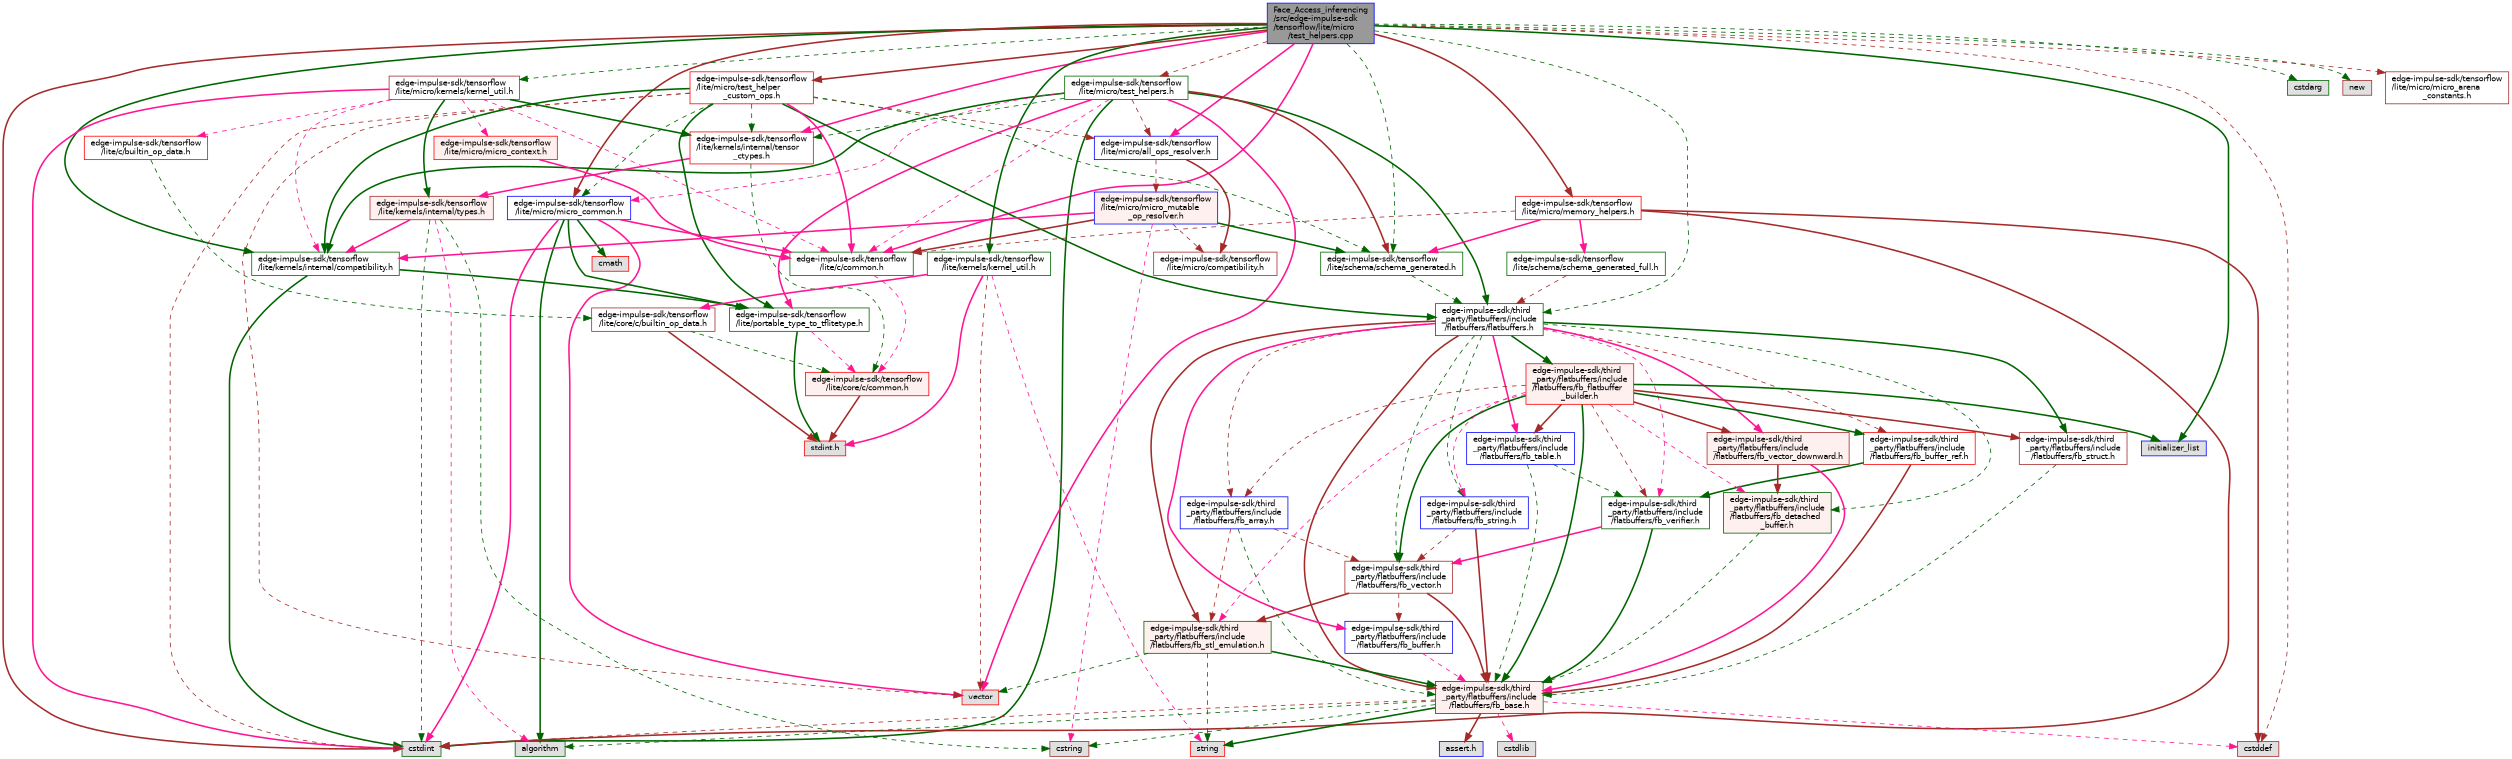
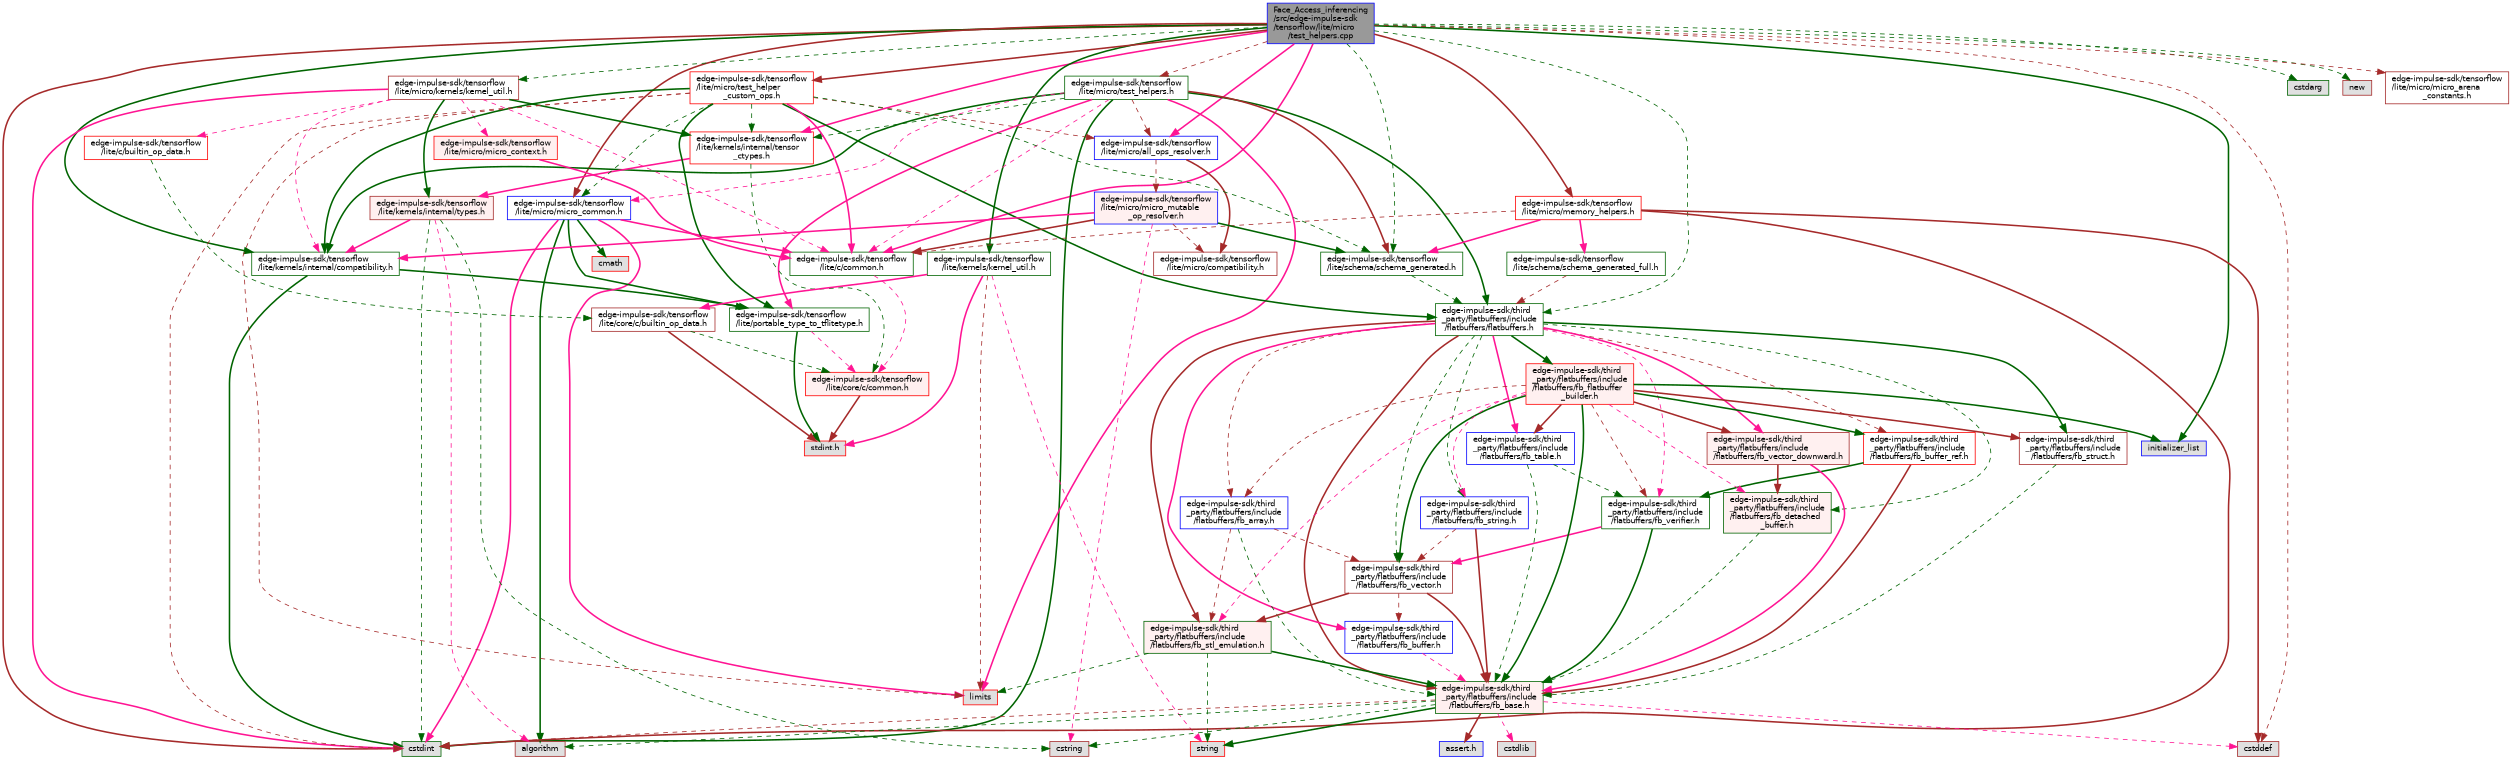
node "vector": label "vector" -> "limits"
node "algorithm": color darkgreen -> brown
